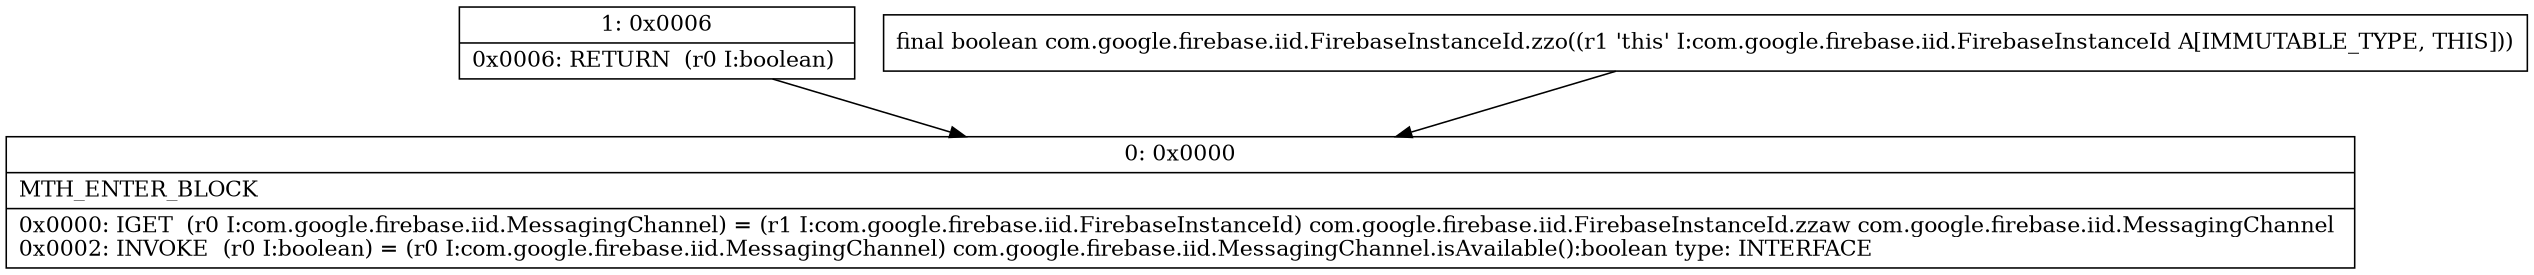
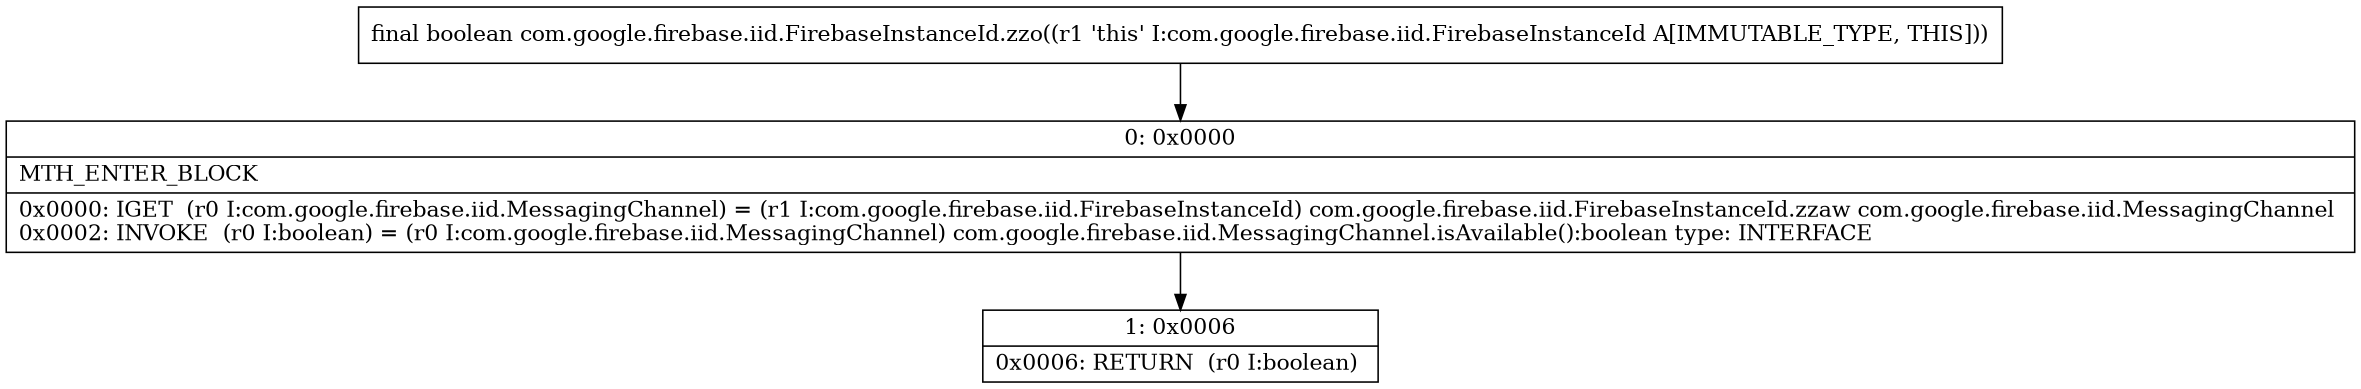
edge "1: 0x0006" -> "0: 0x0000": reversed
